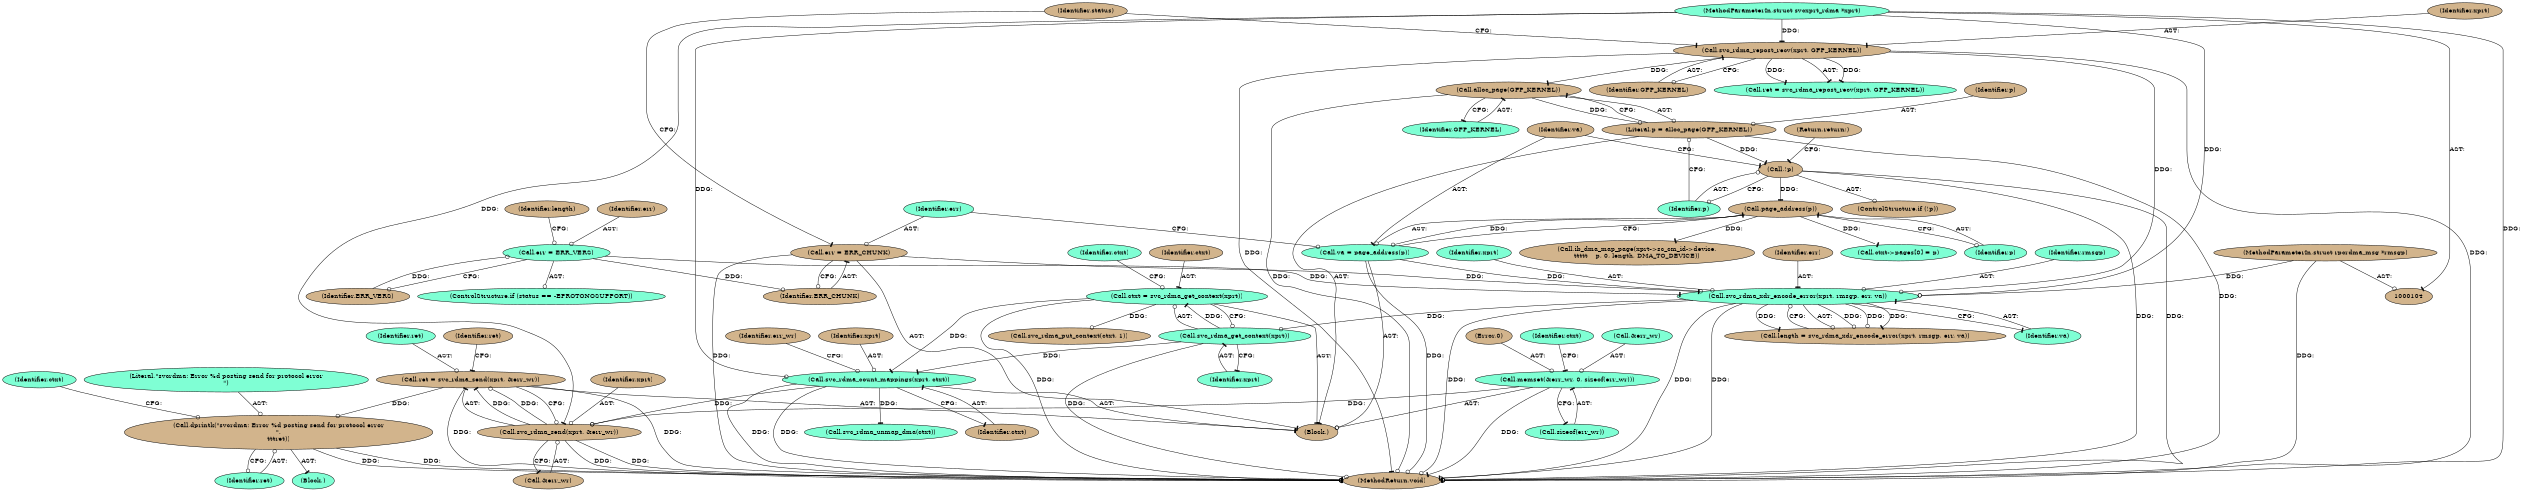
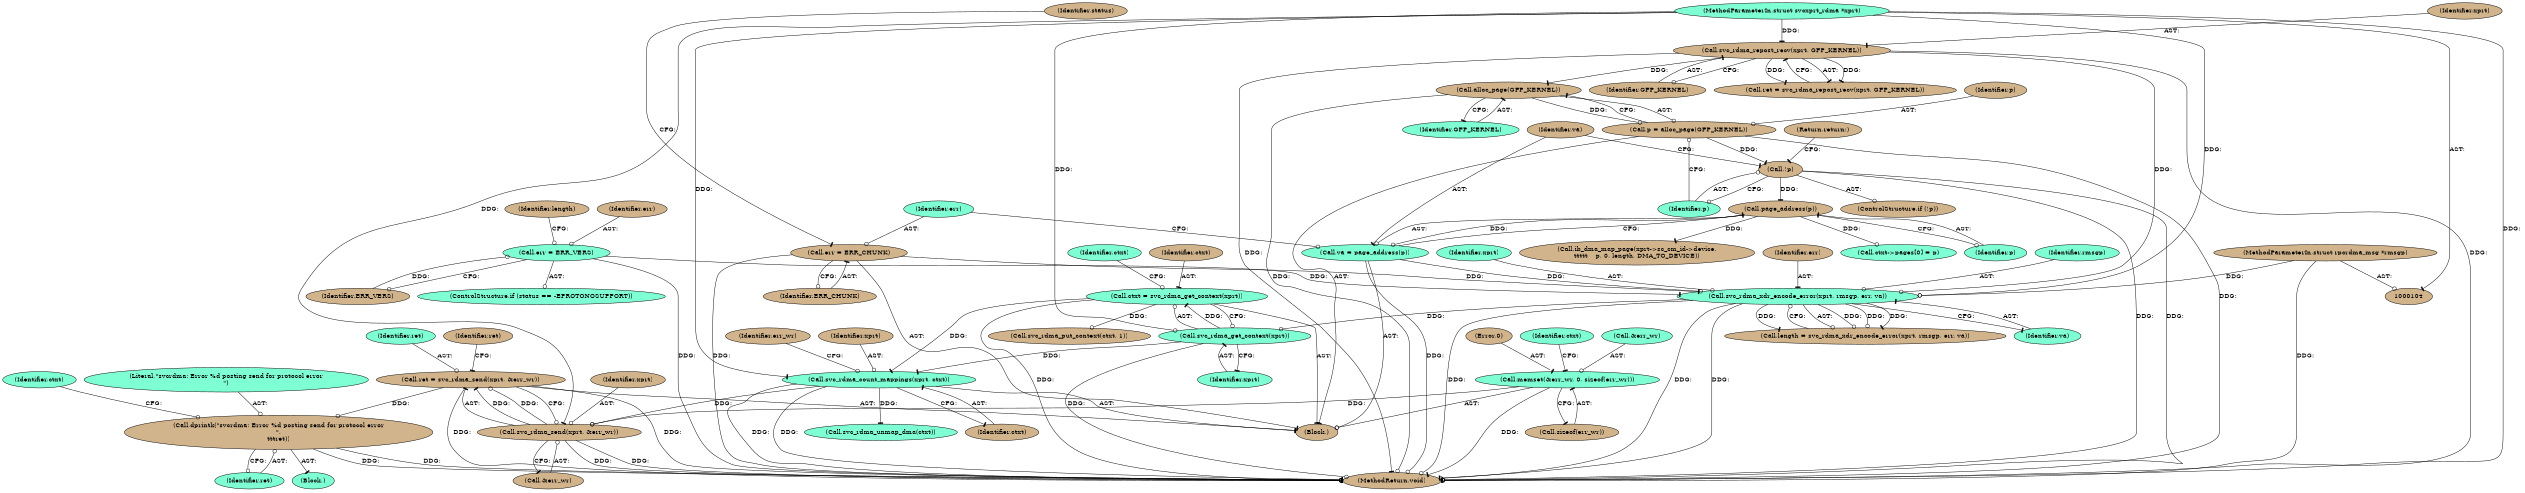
edge "(MethodParameterIn,struct svcxprt_rdma *xprt)" -> "(Call,svc_rdma_count_mappings(xprt, ctxt))": arrowhead odot -> tee
edge "(MethodParameterIn,struct svcxprt_rdma *xprt)" -> "(Call,svc_rdma_get_context(xprt))": added, label "DDG:"
edge "(Identifier,status)" -> "(Call,svc_rdma_repost_recv(xprt, GFP_KERNEL))": now "(Call,ret = svc_rdma_repost_recv(xprt, GFP_KERNEL))" -> "(Call,svc_rdma_repost_recv(xprt, GFP_KERNEL))"
node "(Call,ret = svc_rdma_repost_recv(xprt, GFP_KERNEL))": fillcolor aquamarine -> tan
node "(Literal,p = alloc_page(GFP_KERNEL))": label "(Literal,p = alloc_page(GFP_KERNEL))" -> "(Call,p = alloc_page(GFP_KERNEL))"
edge "(Call,page_address(p))" -> "(Call,ctxt->pages[0] = p)": arrowhead tee -> odot
edge "(Call,err = ERR_VERS)" -> "(Identifier,ERR_CHUNK)": now "(Call,err = ERR_VERS)" -> "(MethodReturn,void)"
edge "(Error,0)" -> "(Call,memset(&err_wr, 0, sizeof(err_wr)))": arrowhead odot -> tee
node "(Call,sizeof(err_wr))": fillcolor aquamarine -> tan
